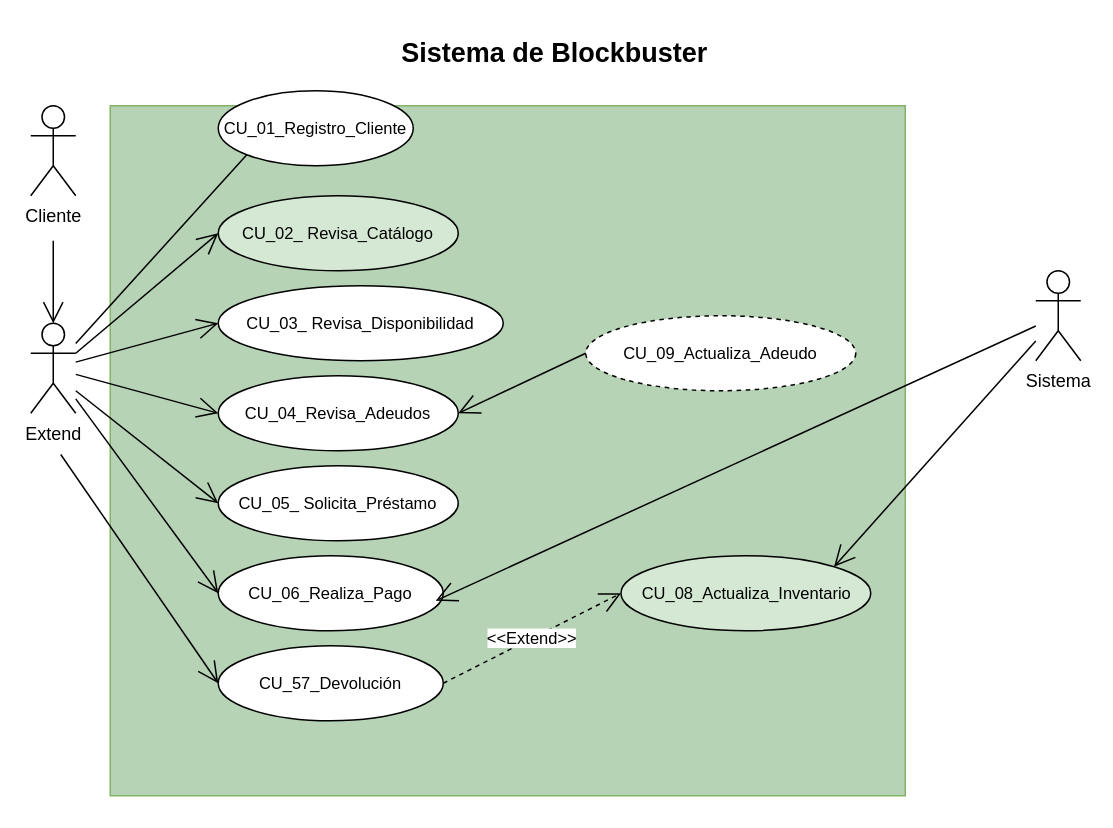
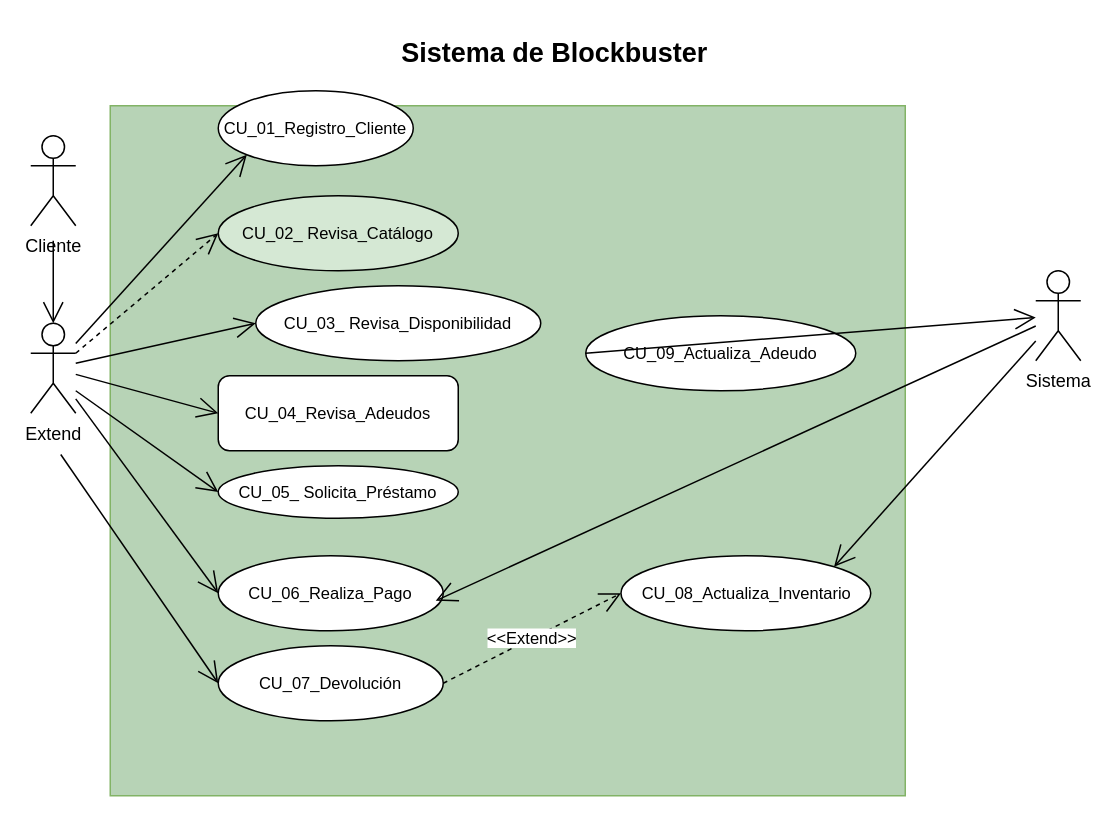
node "Cliente": moved (53, 151) -> (53, 181)
edge "CU_01_Registro_Cliente" -- "Extend": arrowhead none -> open
edge "Extend" -> "CU_02_ Revisa_Catálogo": style solid -> dashed
node "CU_03_ Revisa_Disponibilidad": moved (361, 323) -> (398, 323)
node "CU_09_Actualiza_Adeudo": style dashed -> solid
edge "CU_09_Actualiza_Adeudo" -> "CU_04_Revisa_Adeudos": now "CU_09_Actualiza_Adeudo" -> "Sistema"
node "CU_04_Revisa_Adeudos": shape ellipse -> rounded rectangle
node "CU_05_ Solicita_Préstamo": size 240x75 -> 240x53
node "CU_08_Actualiza_Inventario": fillcolor #d5e8d4 -> #ffffff
node "CU_57_Devolución": label "CU_57_Devolución" -> "CU_07_Devolución"
